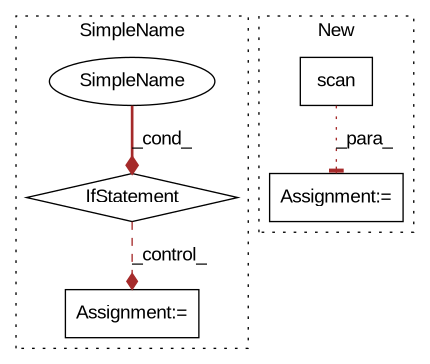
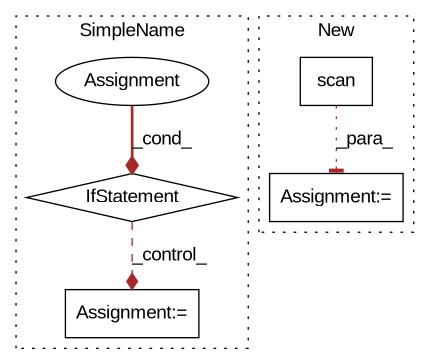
node "SimpleName": label "SimpleName" -> "Assignment"
